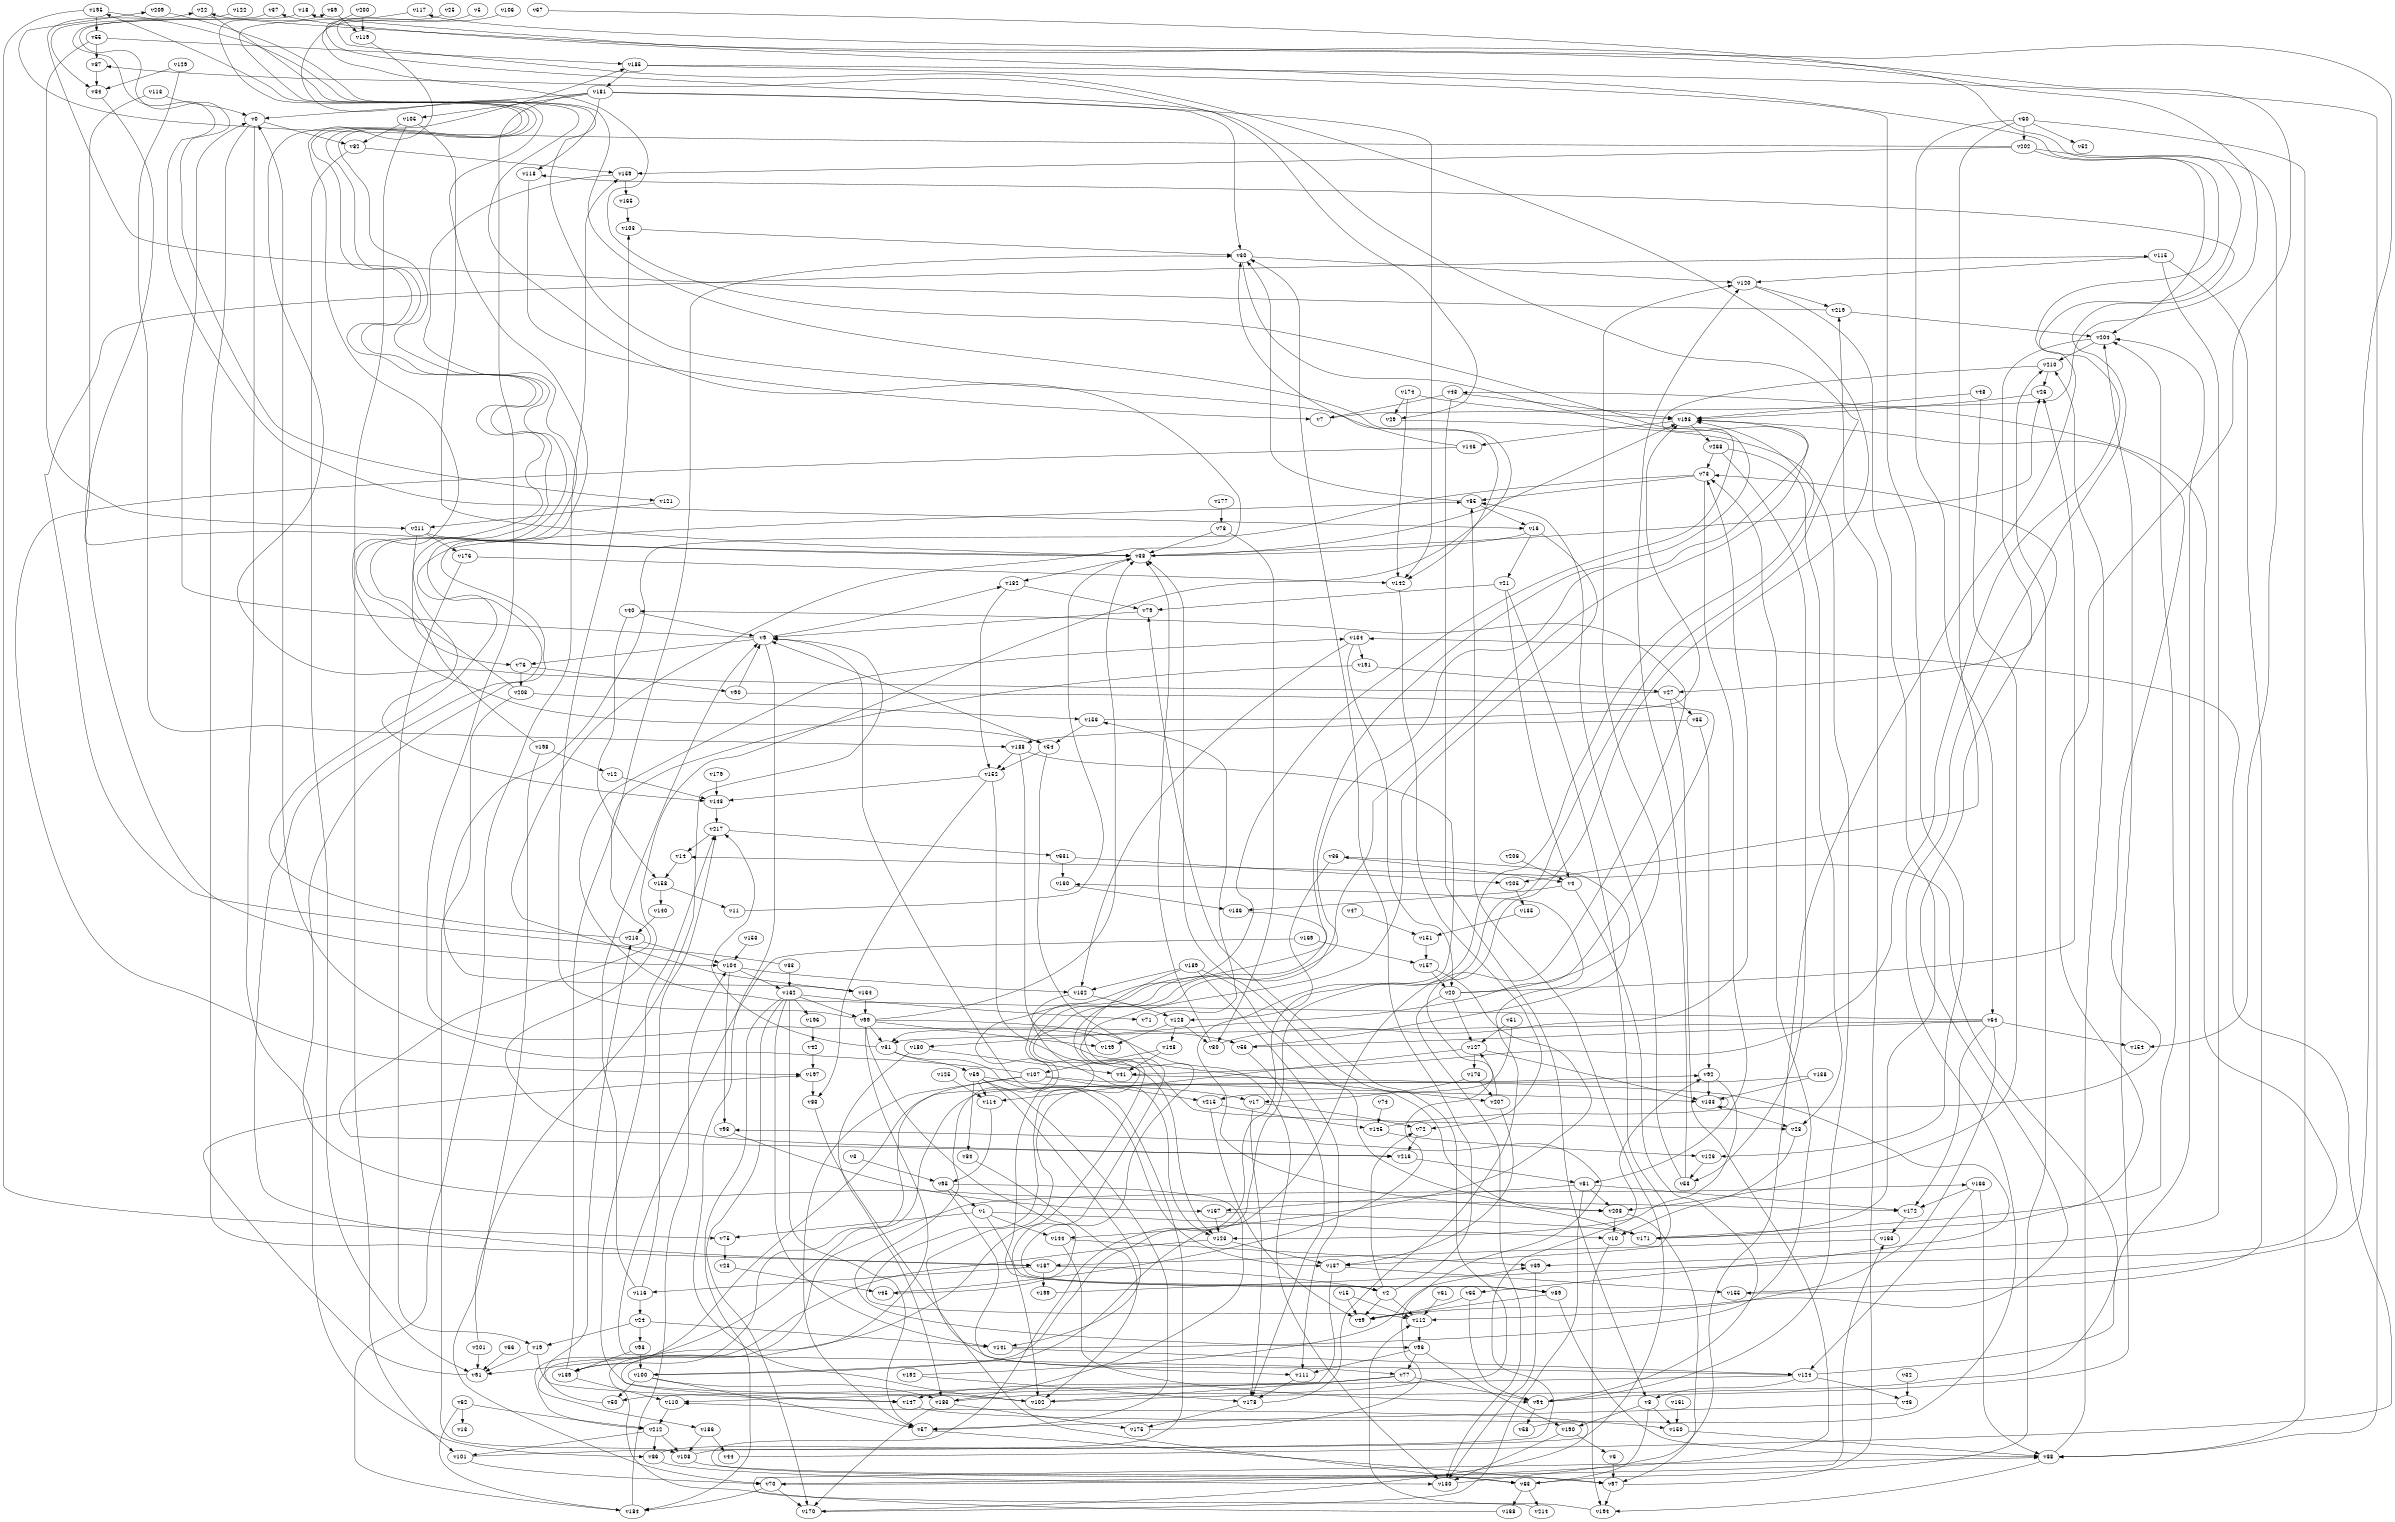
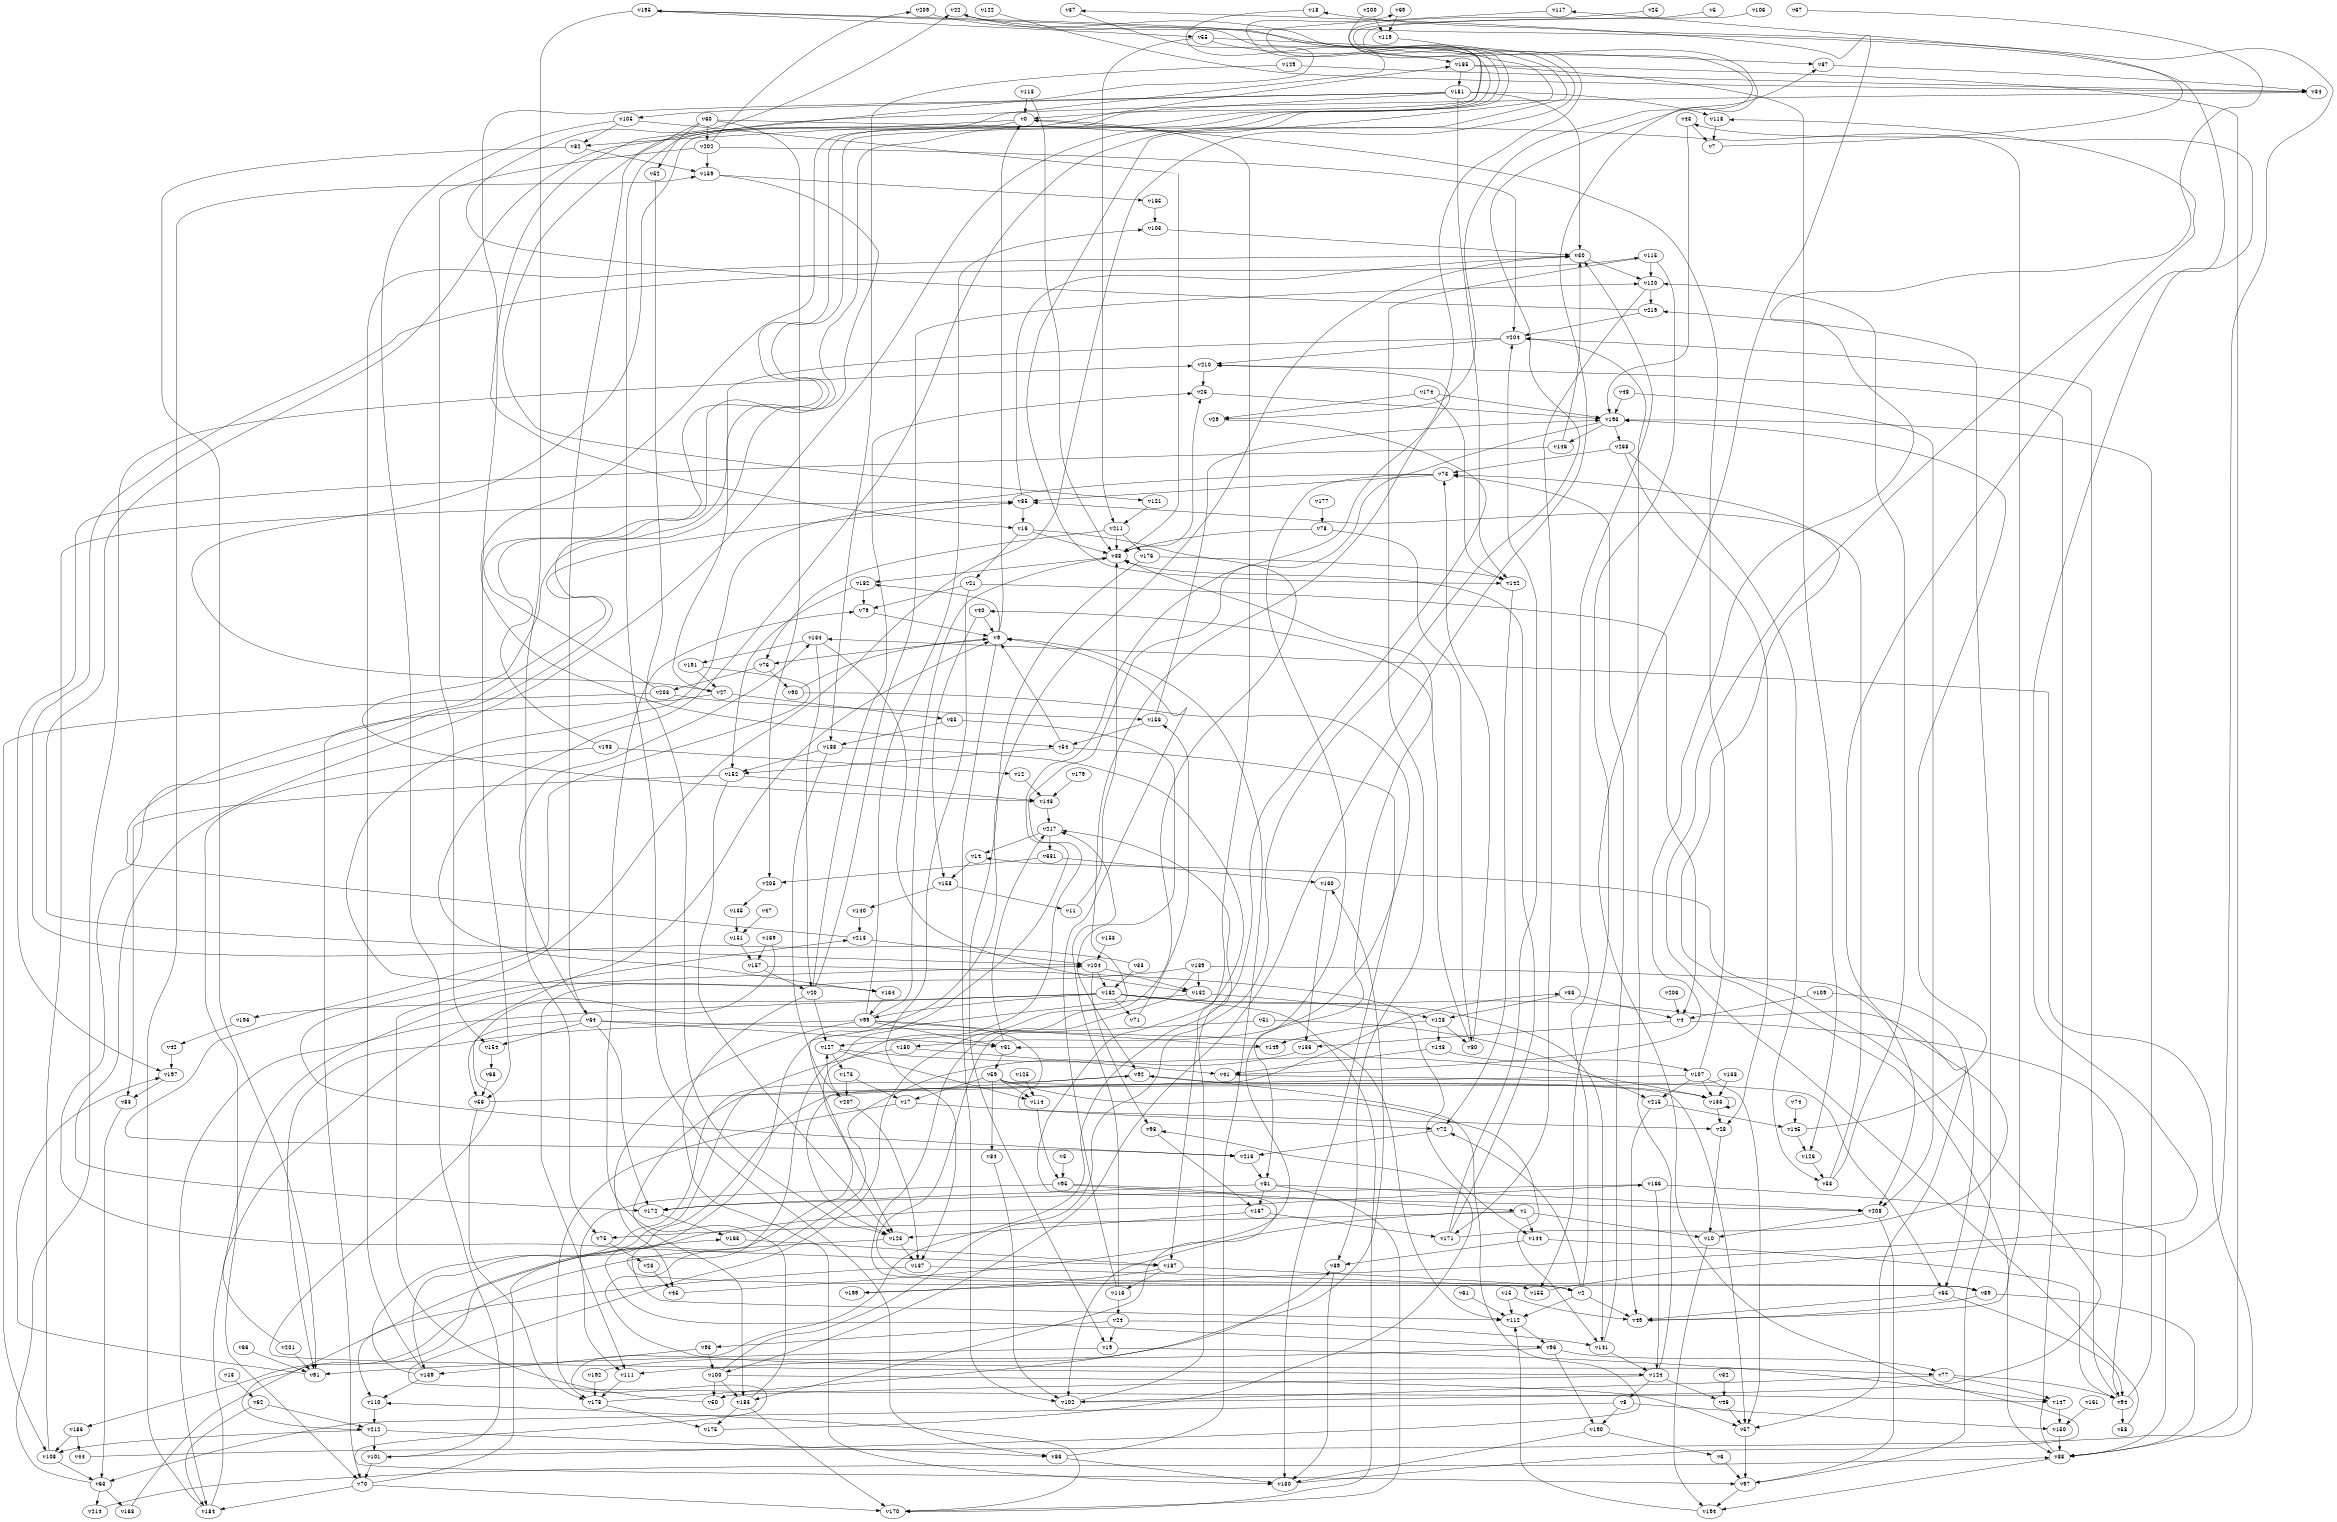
edge "v38" -> "v193": removed
edge "v52" -> "v123": added
edge "v43" -> "v8": removed
node "v109": added
node "v68": added
edge "v31" -> "v137": removed
edge "v62" -> "v13": reversed
